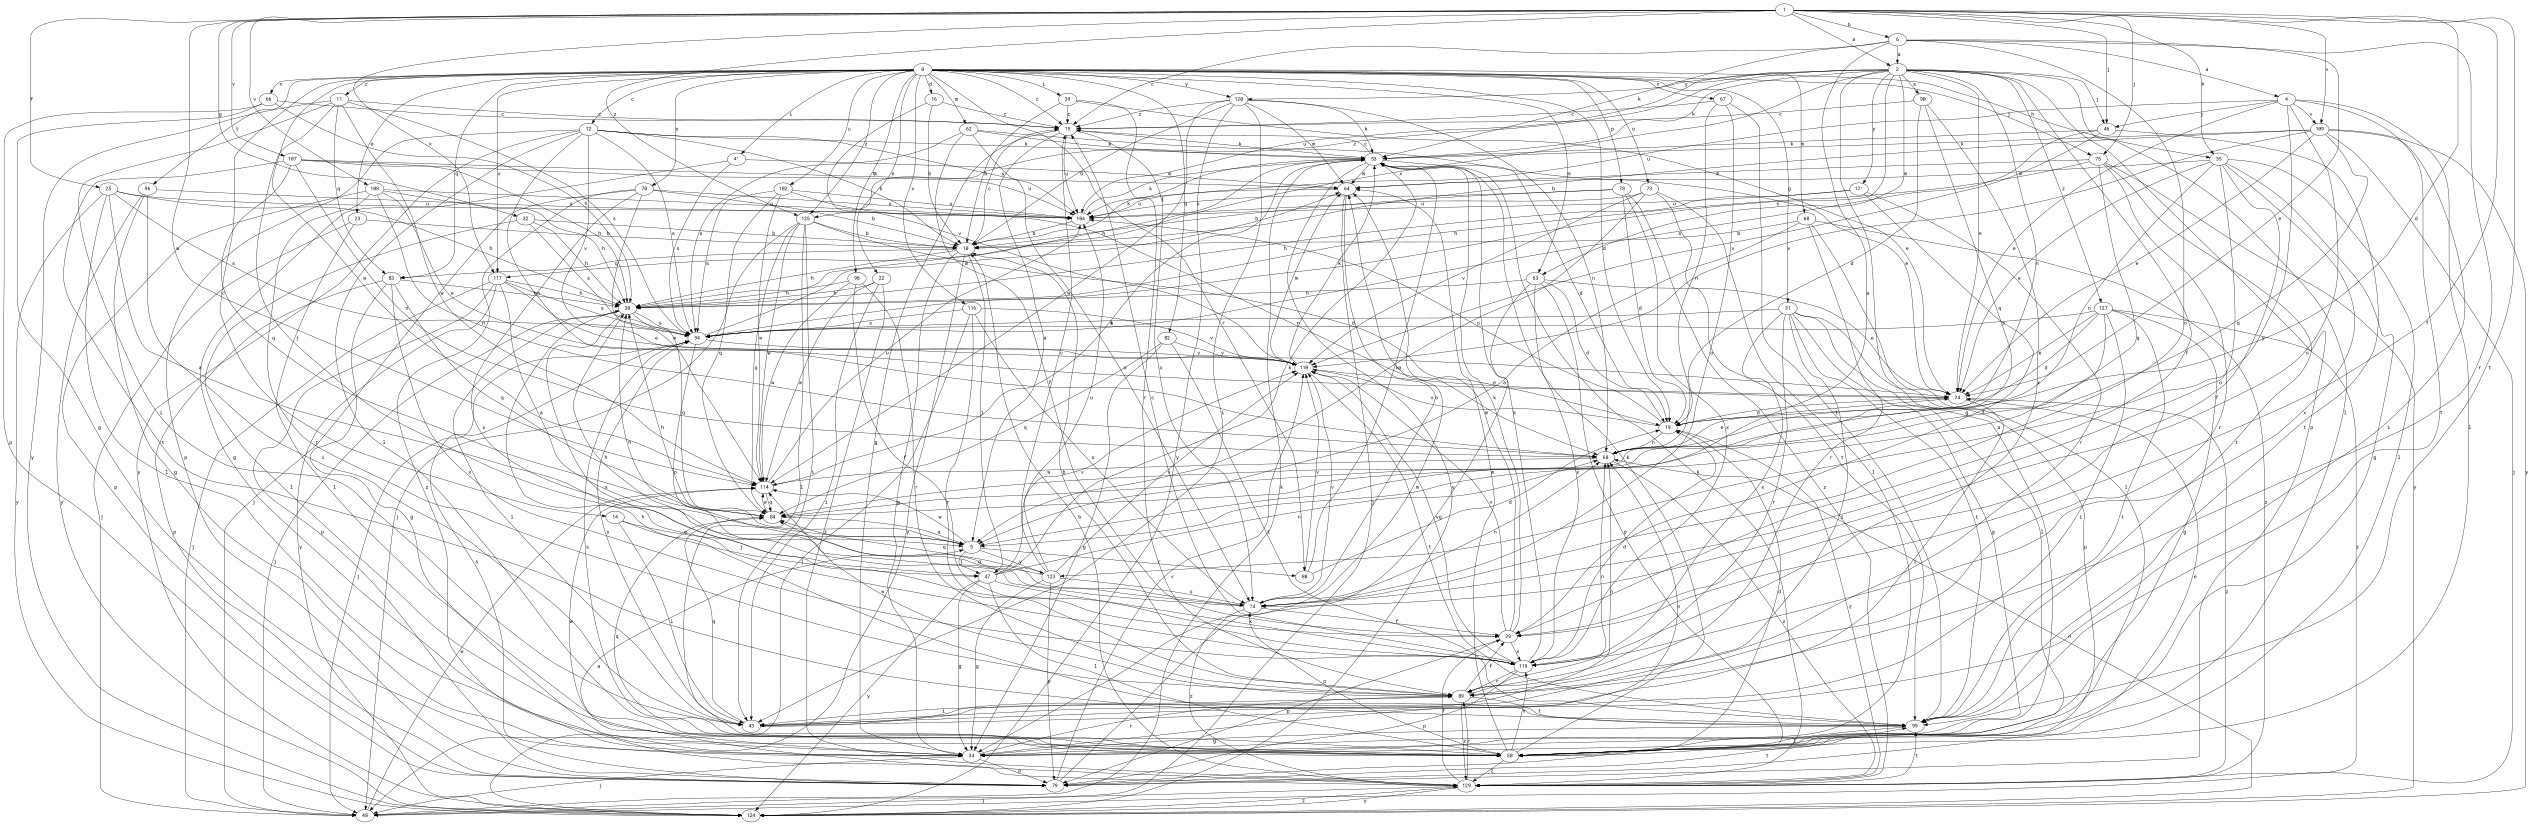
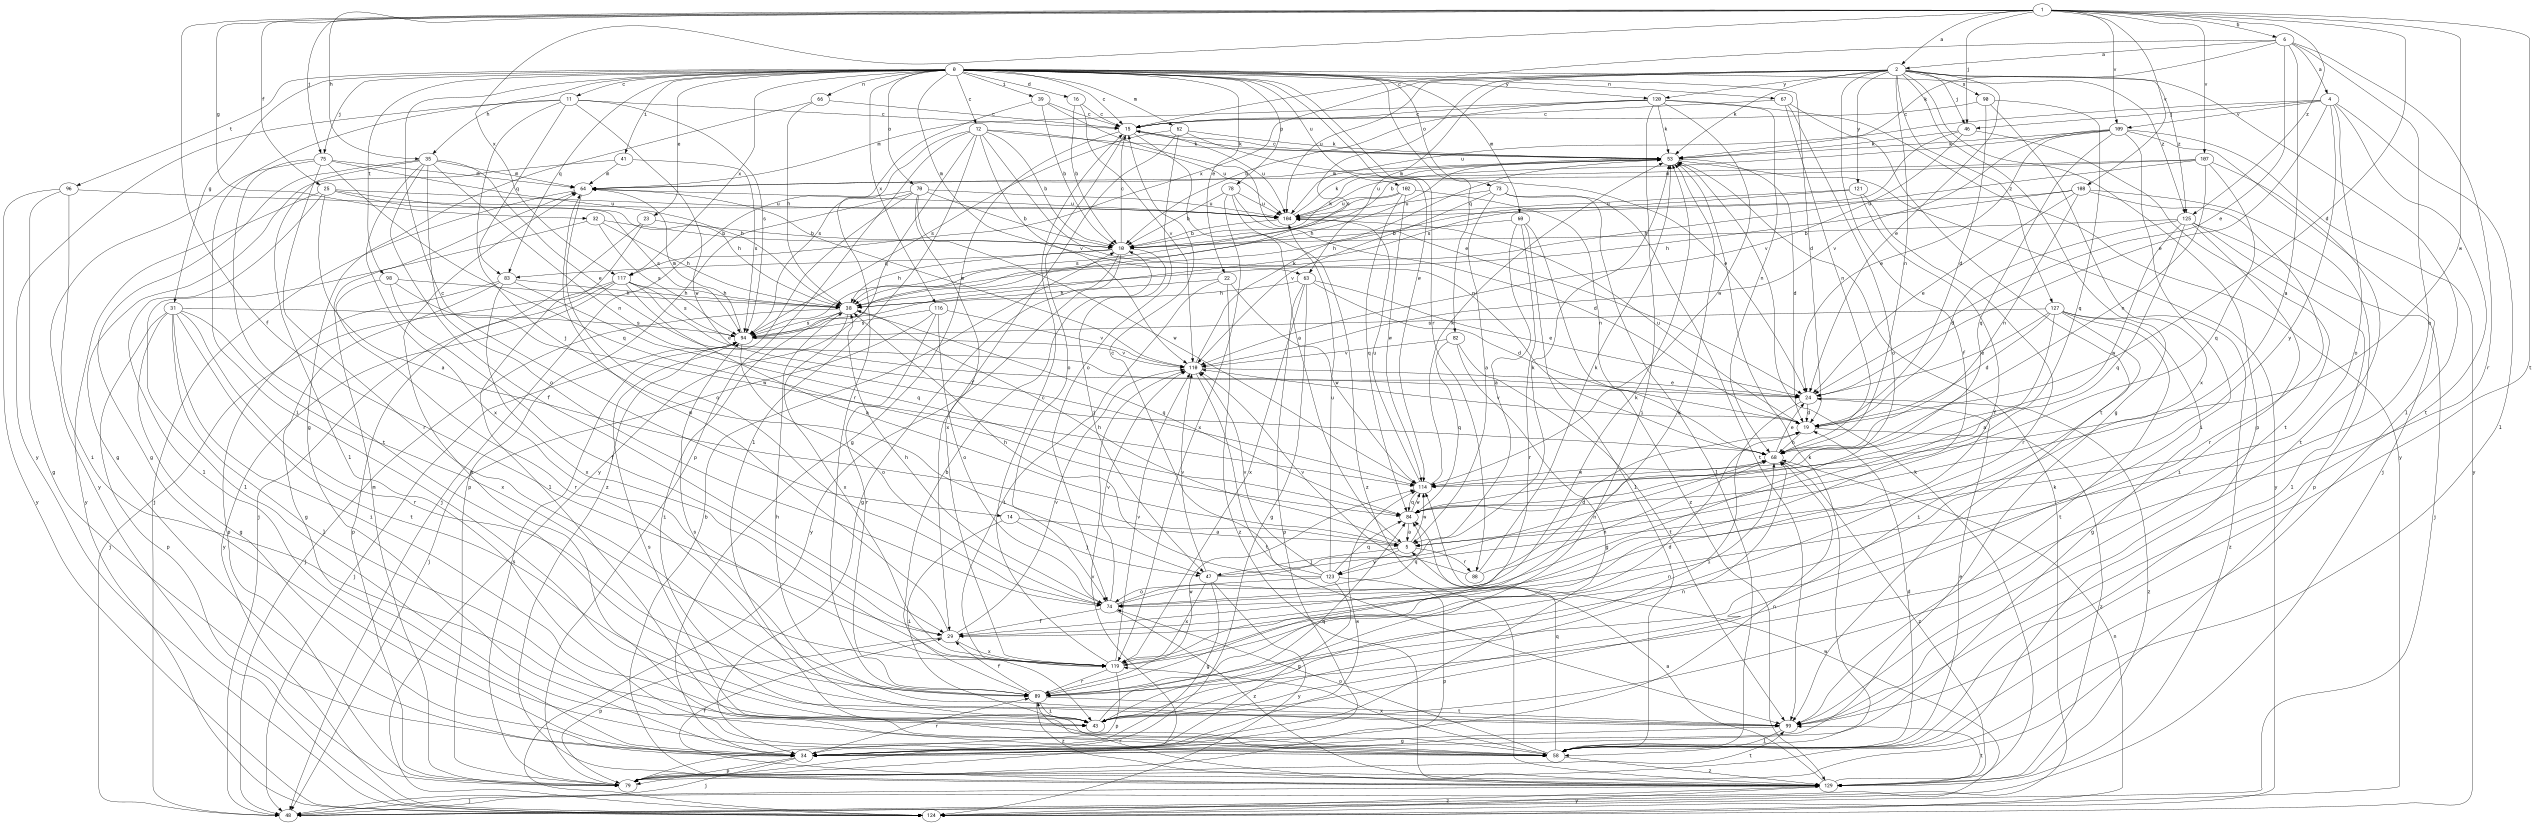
edge "66" -> "79": now "70" -> "79"
edge "47" -> "58": removed, label "l"
